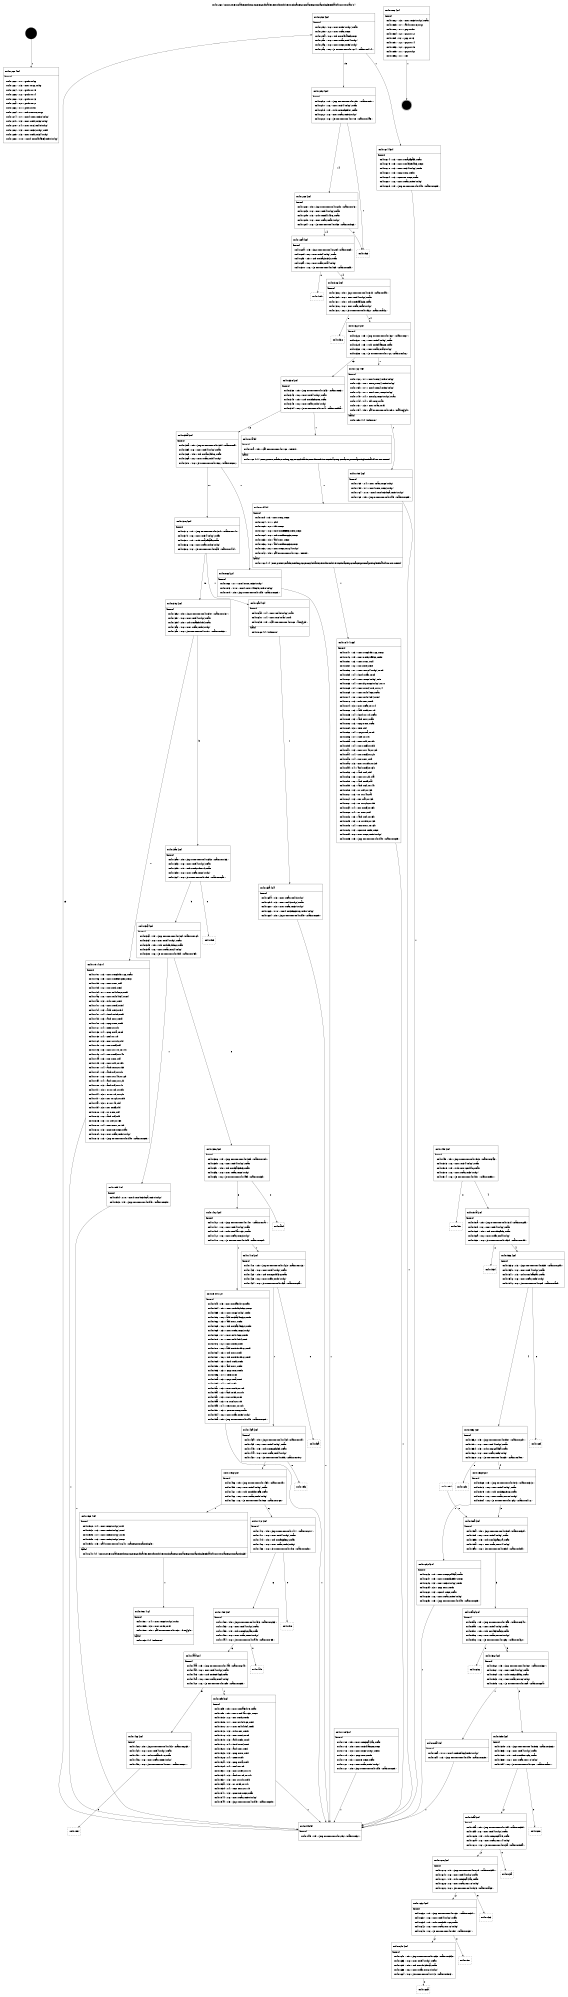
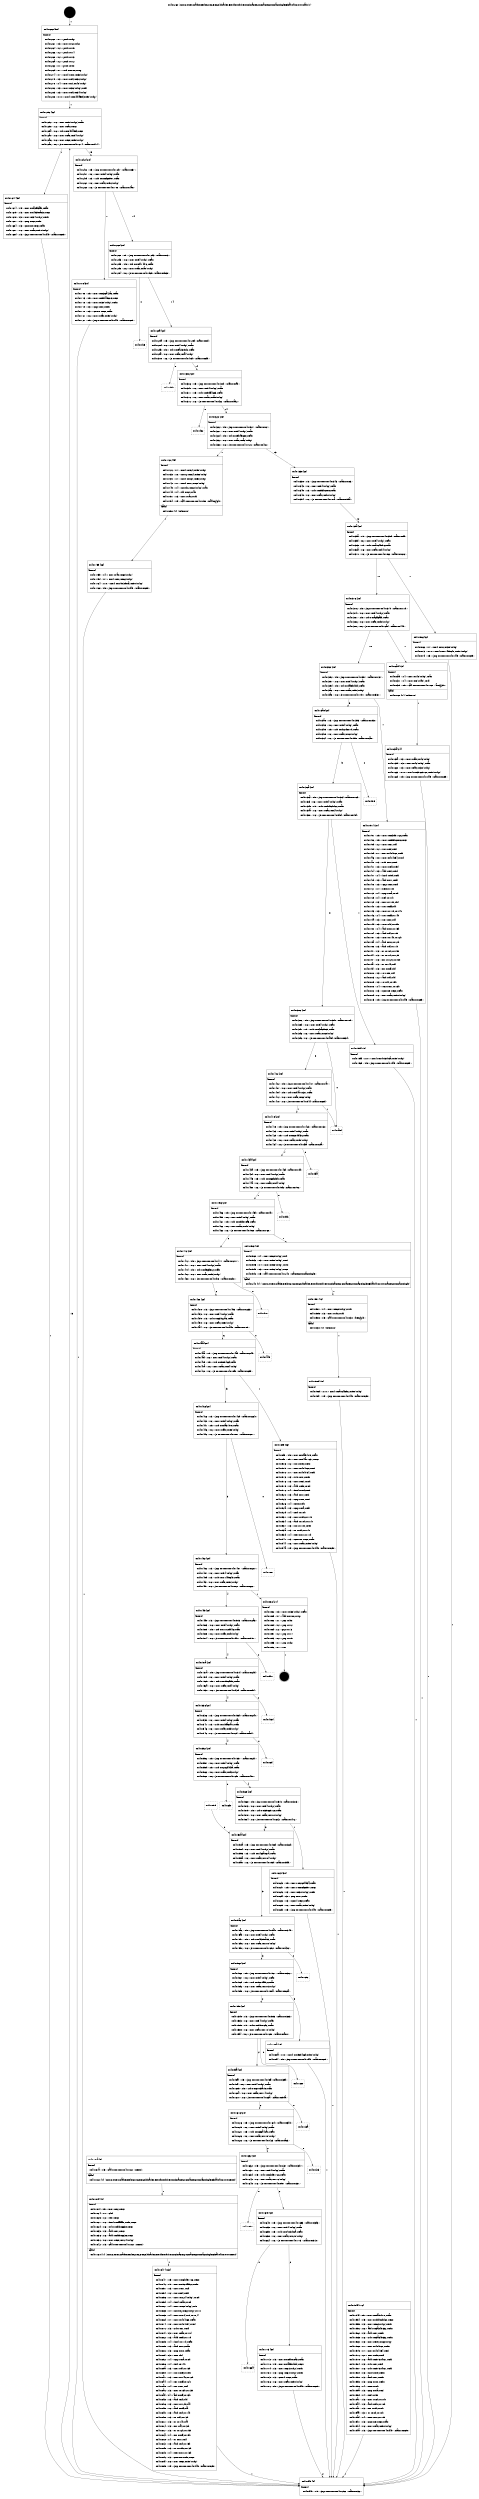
edge "0x401260 [50]" -> "0x401292 [32]": added, label "1"
edge "0x4012b2 [28]" -> "0x401dc5": now "0x4012b2 [28]" -> "0x40170e [30]"
edge "0x40133e [28]" -> "0x40181a [5]": removed, label "1"
edge "0x401402 [28]" -> "0x40194f [112]": now "0x401402 [28]" -> "0x401a9f"
node "0x4019ed [15]": added
node "0x4014e2 [28]": added
edge "0x4015c2 [28]" -> "0x4018ea [15]": label " 1" -> " 3"
node "0x401773 [30]": added
